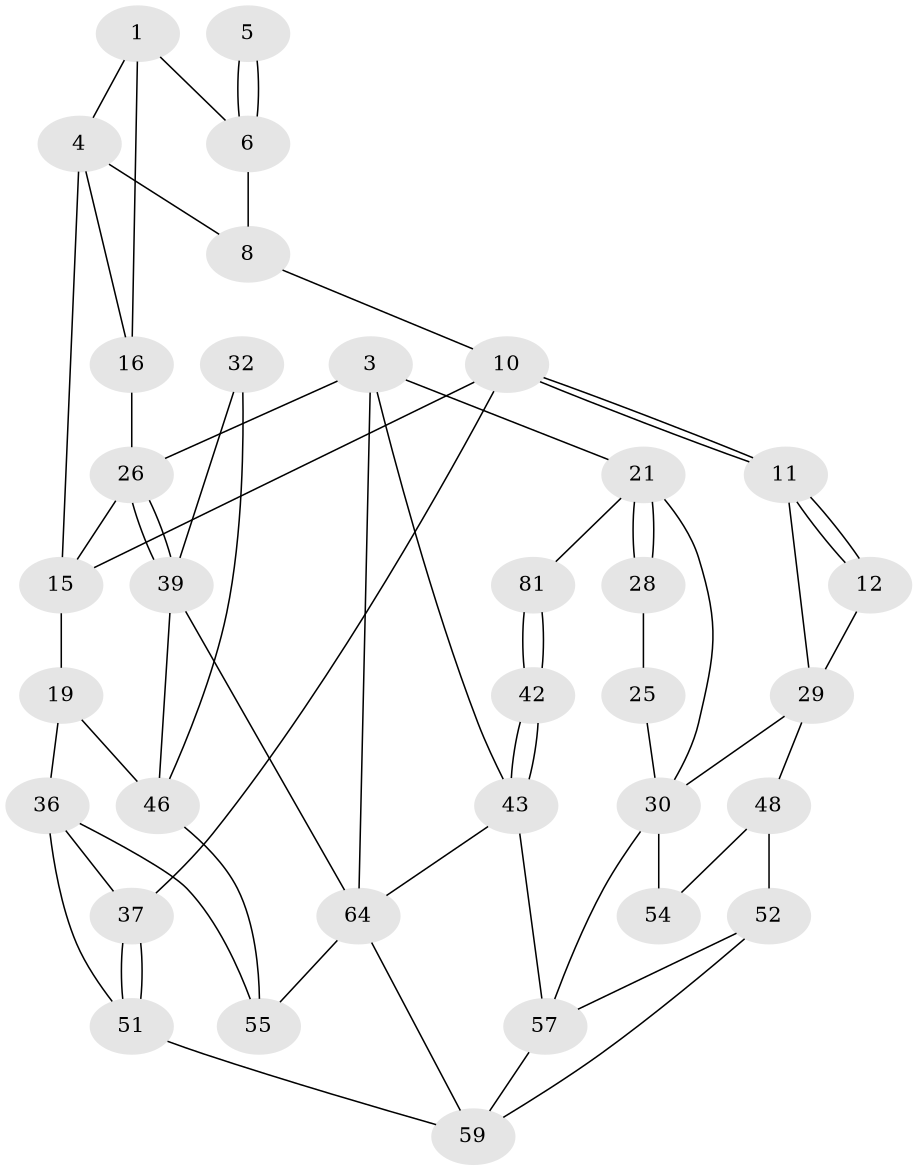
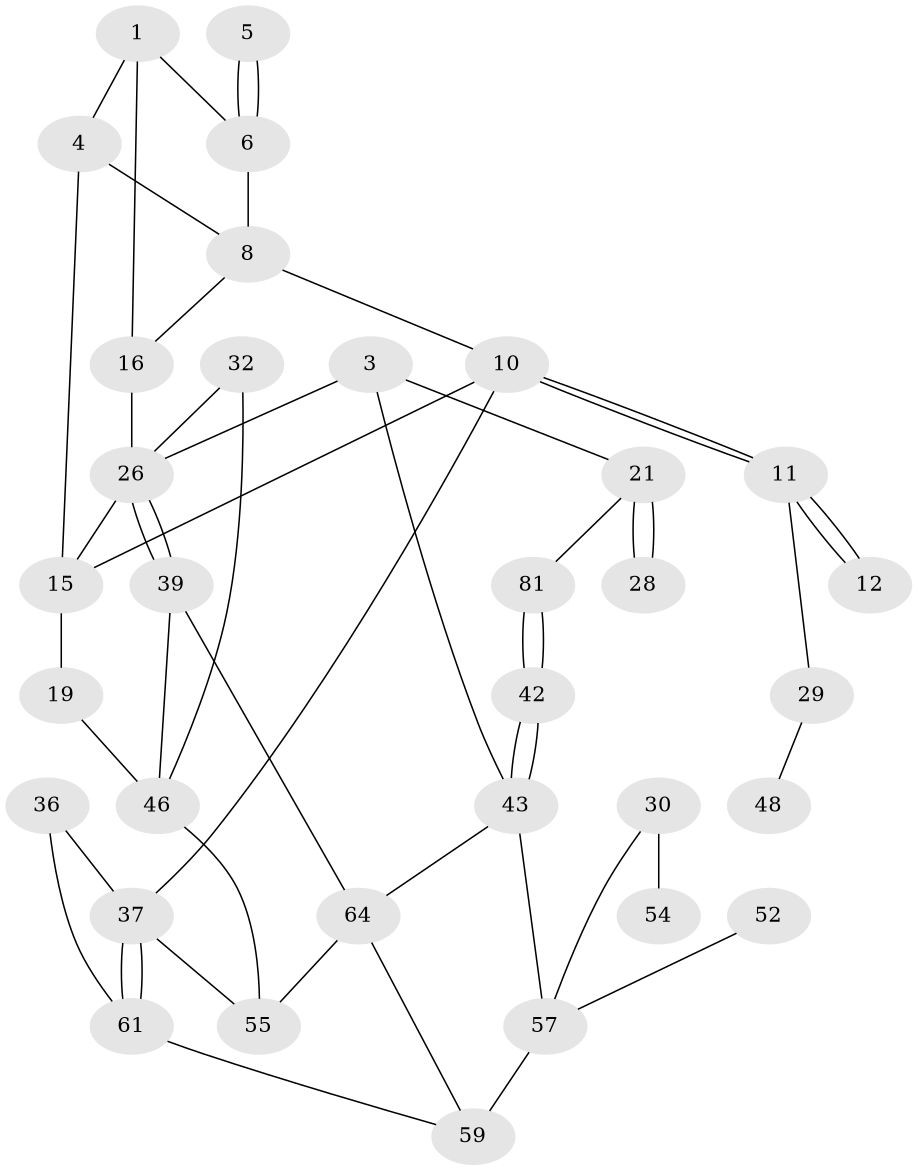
edge "4" -- "16": now "8" -- "16"
edge "32" -- "39": now "32" -- "26"
edge "21" -- "30": removed
edge "3" -- "64": removed
edge "12" -- "29": removed
node "25": removed
edge "19" -- "36": removed
edge "29" -- "30": removed
edge "48" -- "54": removed
edge "48" -- "52": removed
edge "36" -- "55": now "37" -- "55"
node "51": label "51" -> "61"
edge "52" -- "59": removed
